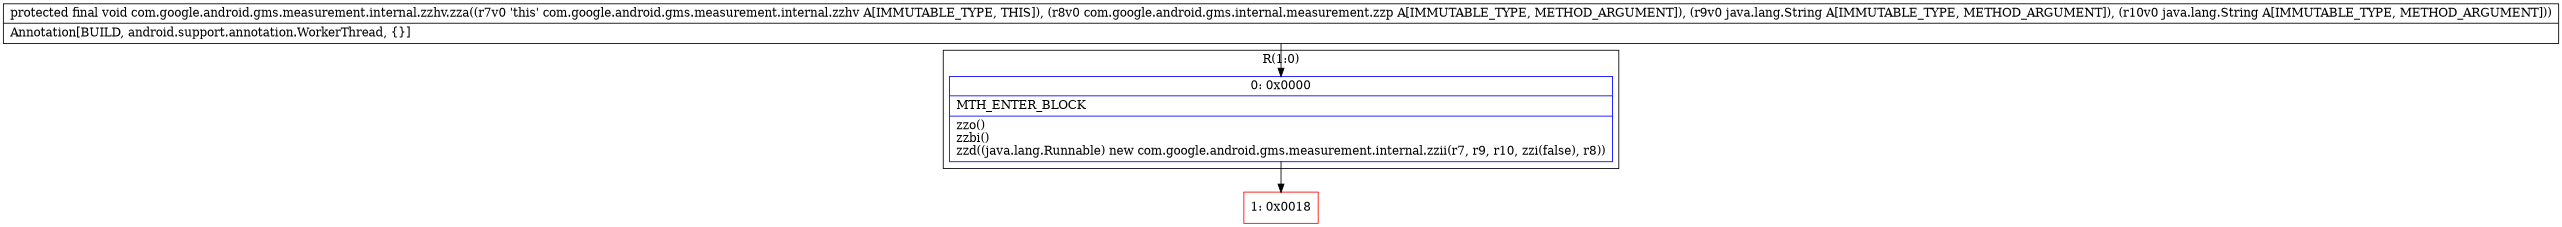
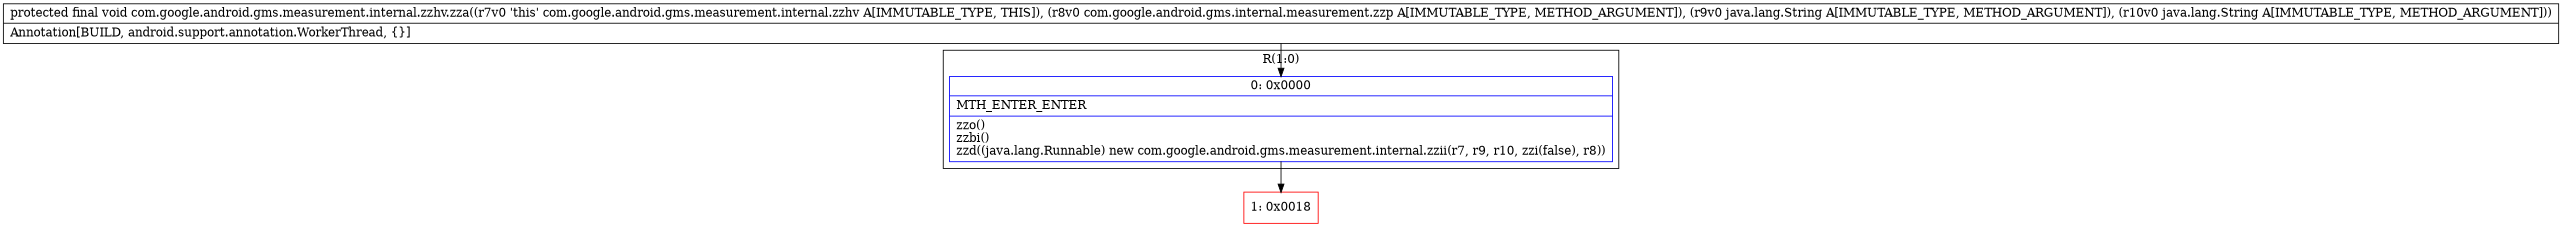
node "0: 0x0000": text "MTH_ENTER_BLOCK" -> "MTH_ENTER_ENTER"
